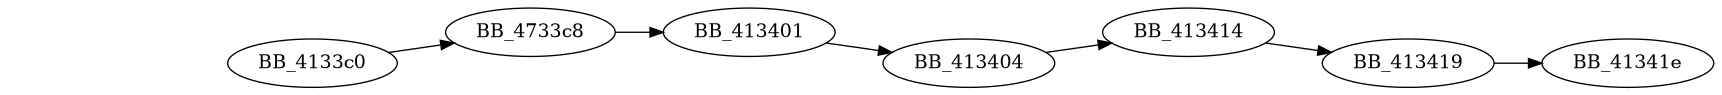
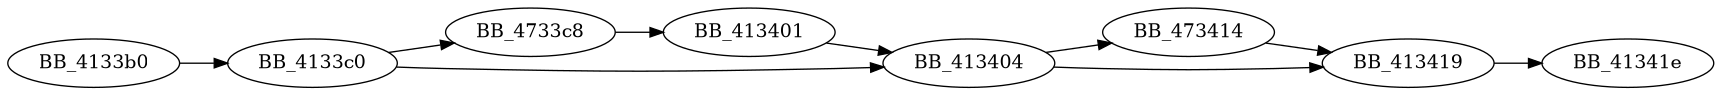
node "BB_413414": label "BB_413414" -> "BB_473414"
node "BB_4133b0": added
edge "BB_413404" -> "BB_413419": added
edge "BB_4133c0" -> "BB_413404": added
